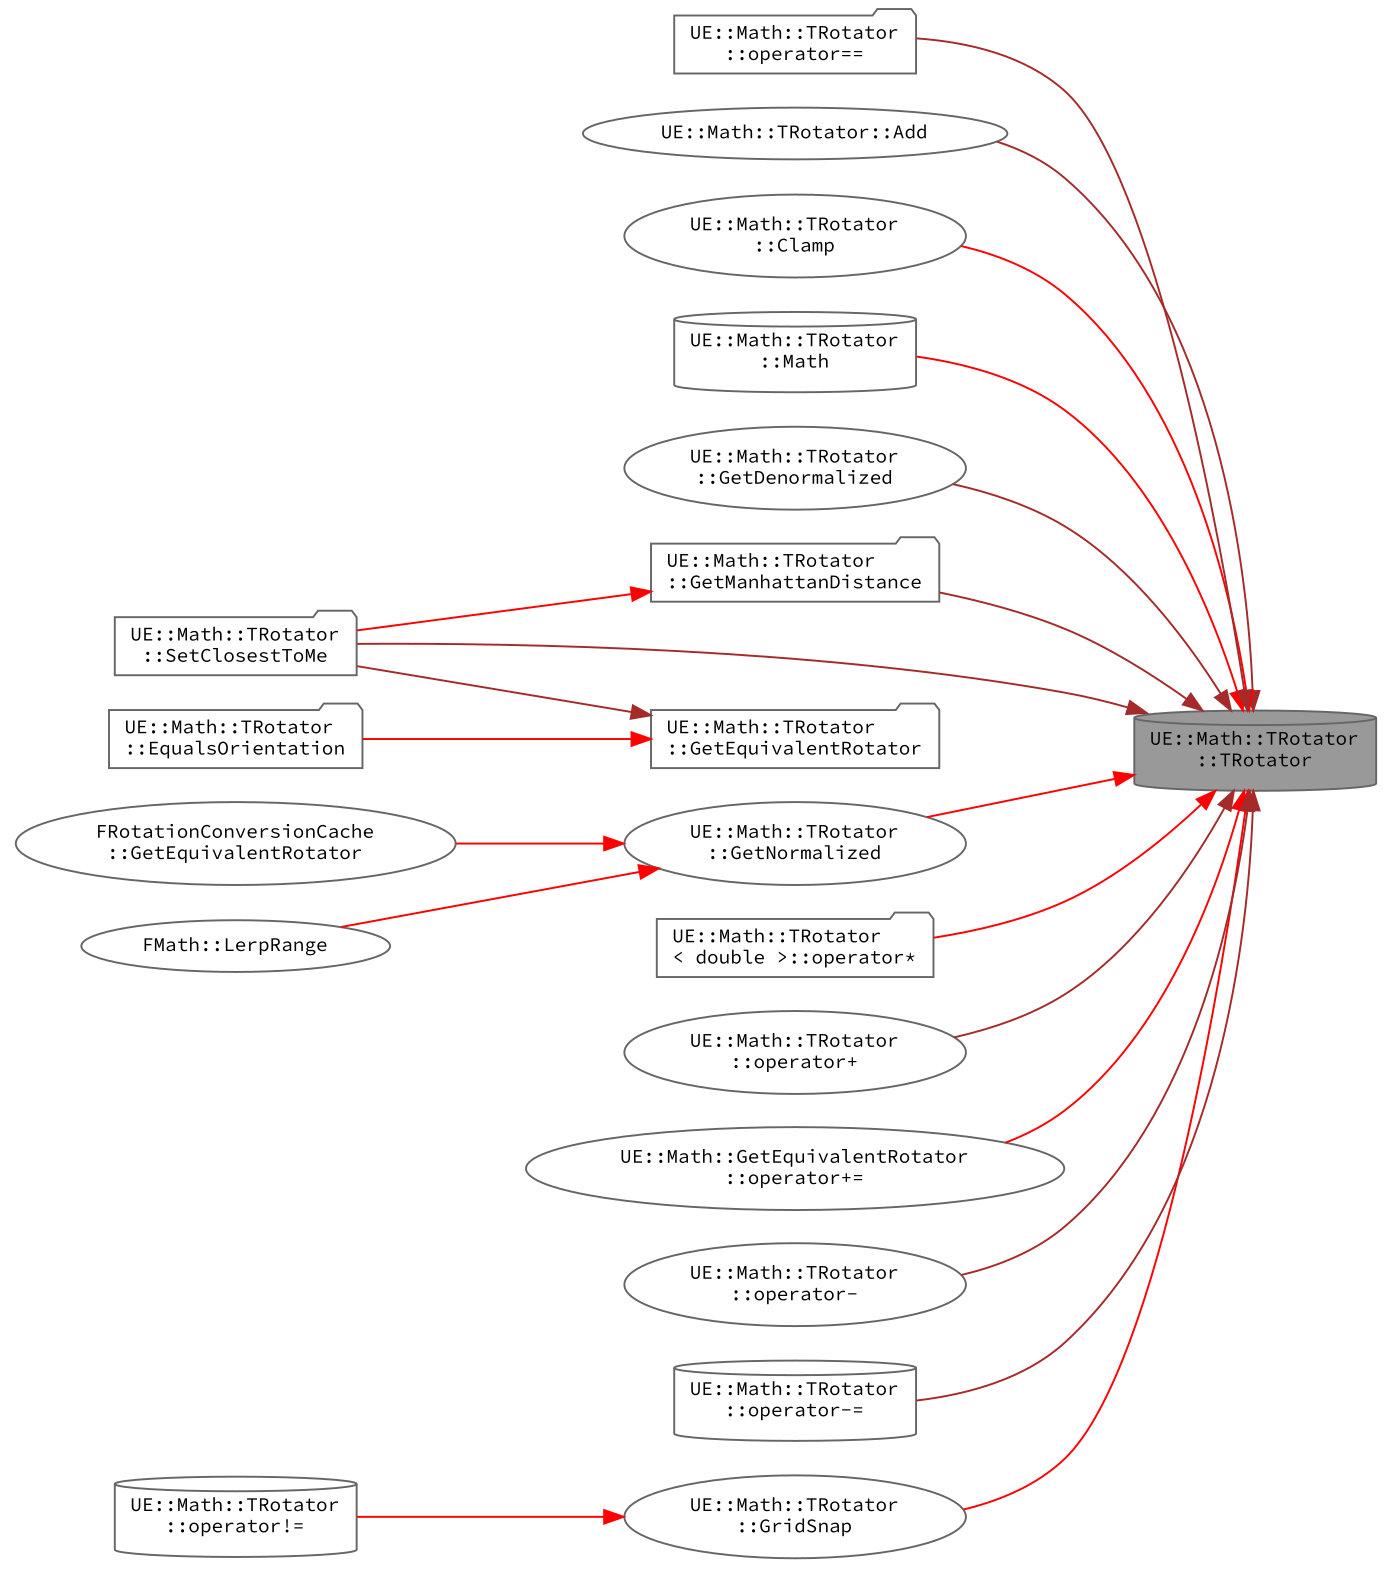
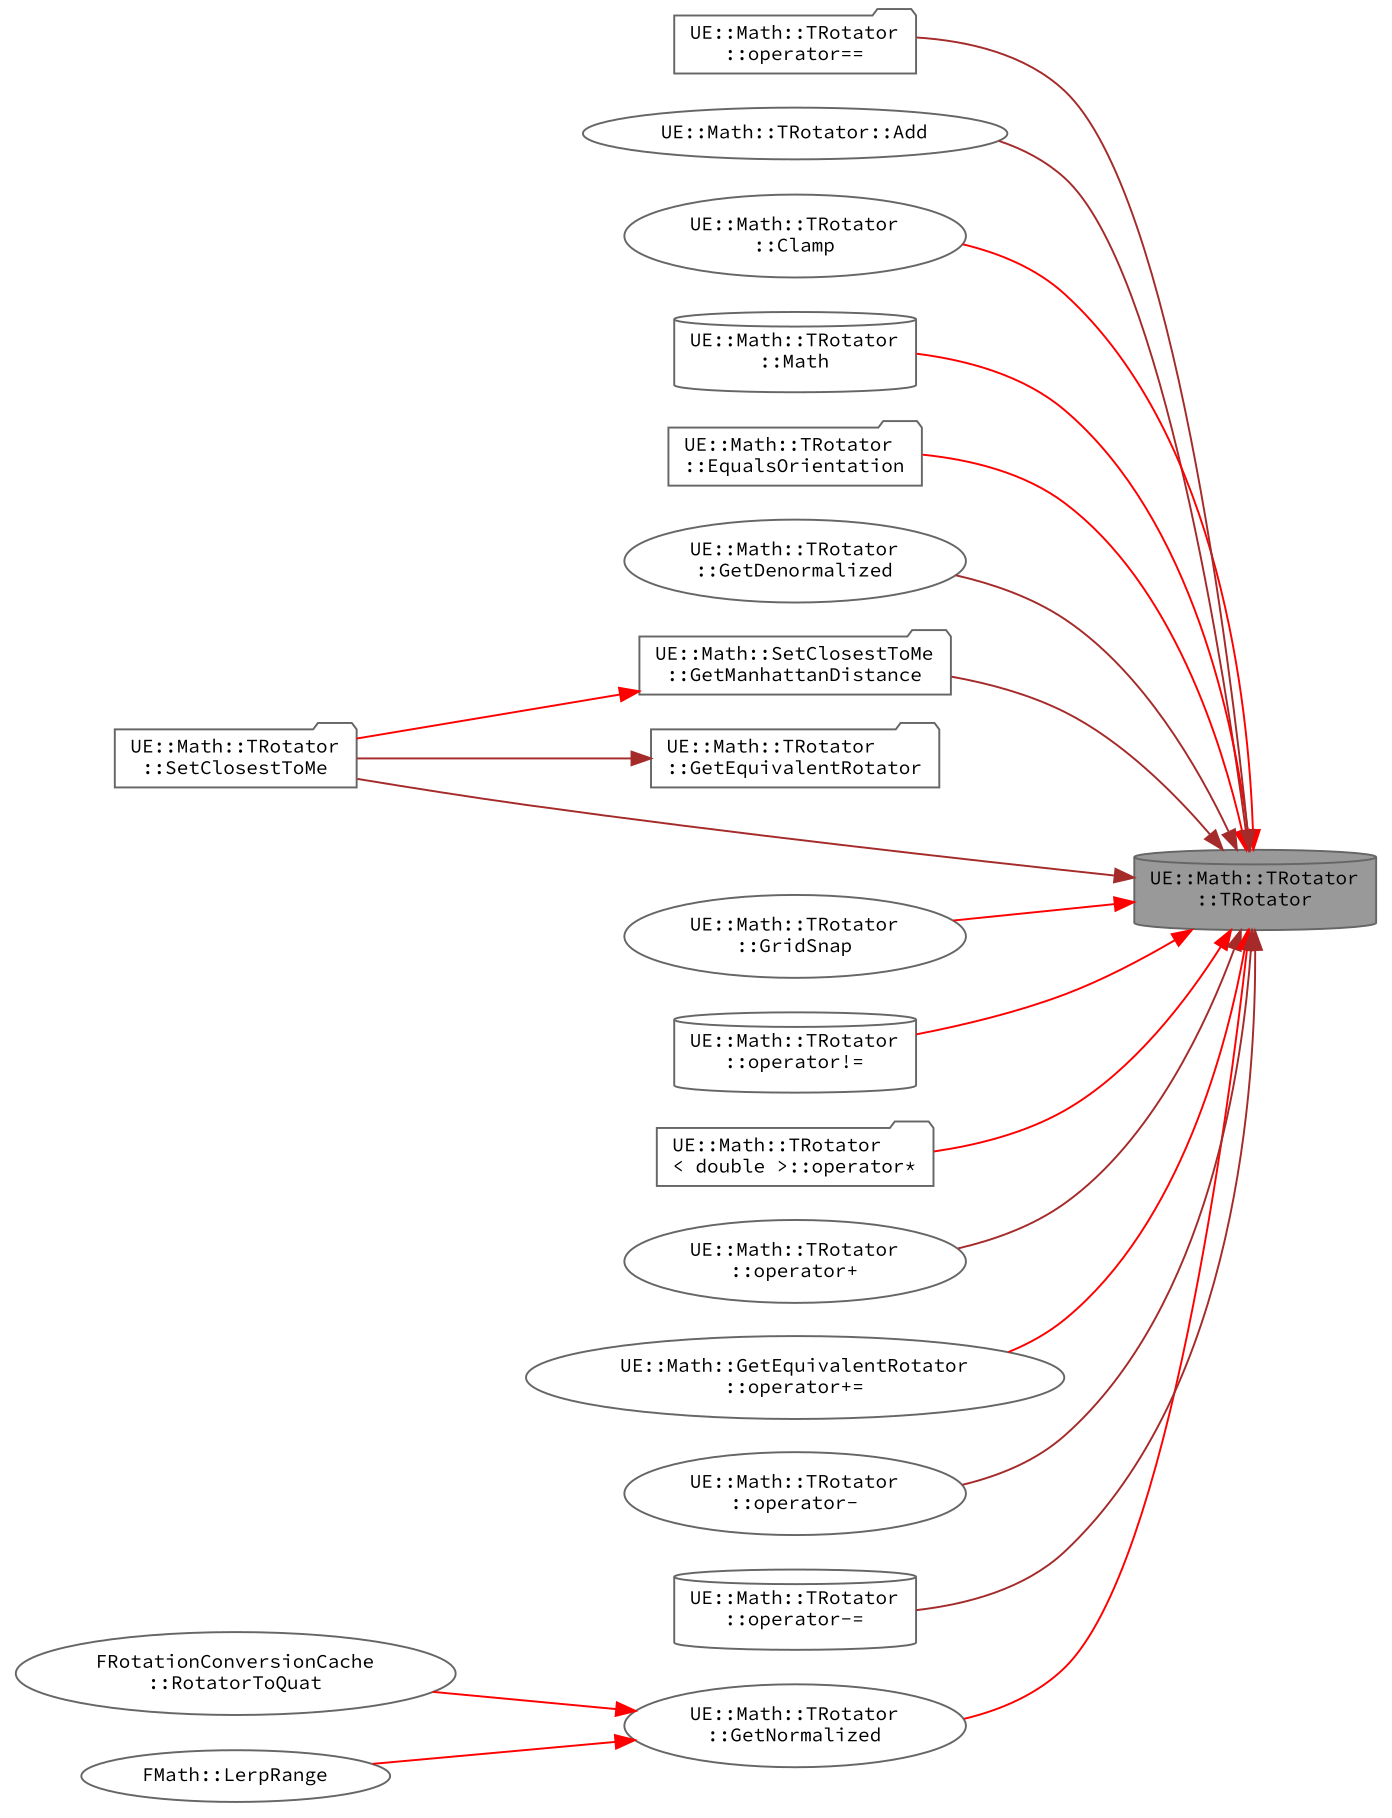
node "UE::Math::TRotator ::GetManhattanDistance": label "UE::Math::TRotator ::GetManhattanDistance" -> "UE::Math::SetClosestToMe ::GetManhattanDistance"
edge "UE::Math::TRotator ::EqualsOrientation" -> "UE::Math::TRotator ::GetEquivalentRotator": now "UE::Math::TRotator ::EqualsOrientation" -> "UE::Math::TRotator ::TRotator"
node "FRotationConversionCache ::GetEquivalentRotator": label "FRotationConversionCache ::GetEquivalentRotator" -> "FRotationConversionCache ::RotatorToQuat"
edge "UE::Math::TRotator ::operator!=" -> "UE::Math::TRotator ::GridSnap": now "UE::Math::TRotator ::operator!=" -> "UE::Math::TRotator ::TRotator"
